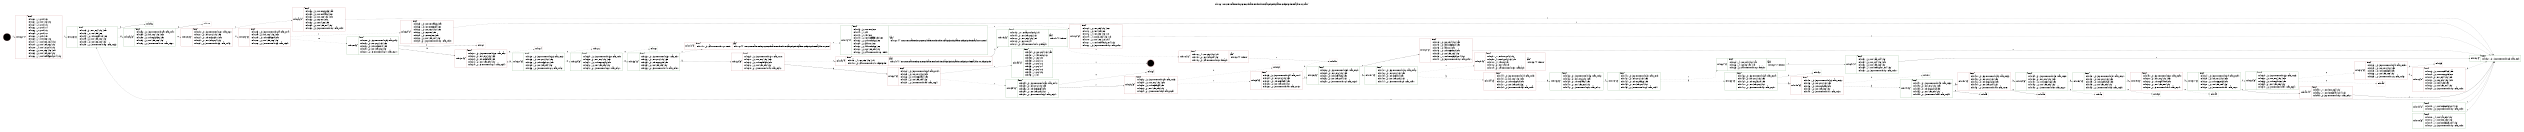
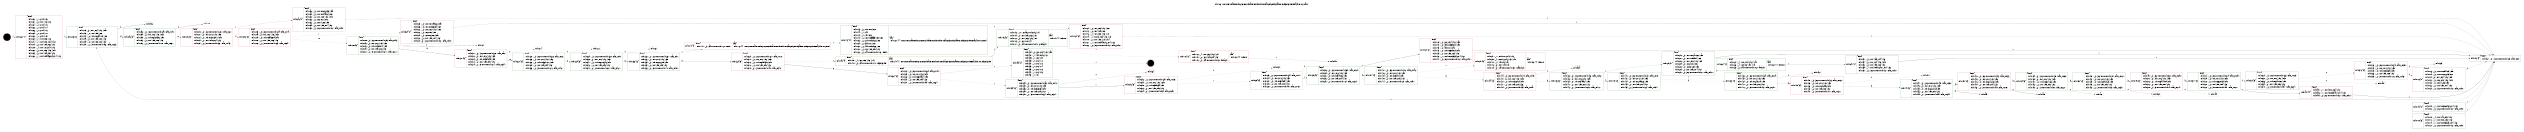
edge "0x401320 [25]" -> "0x401307 [25]": reversed
node "0x4016dc [27]": added
node "0x401a5a": added
